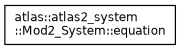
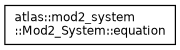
node "atlas::atlas2_system ::Mod2_System::equation": label "atlas::atlas2_system ::Mod2_System::equation" -> "atlas::mod2_system ::Mod2_System::equation"
